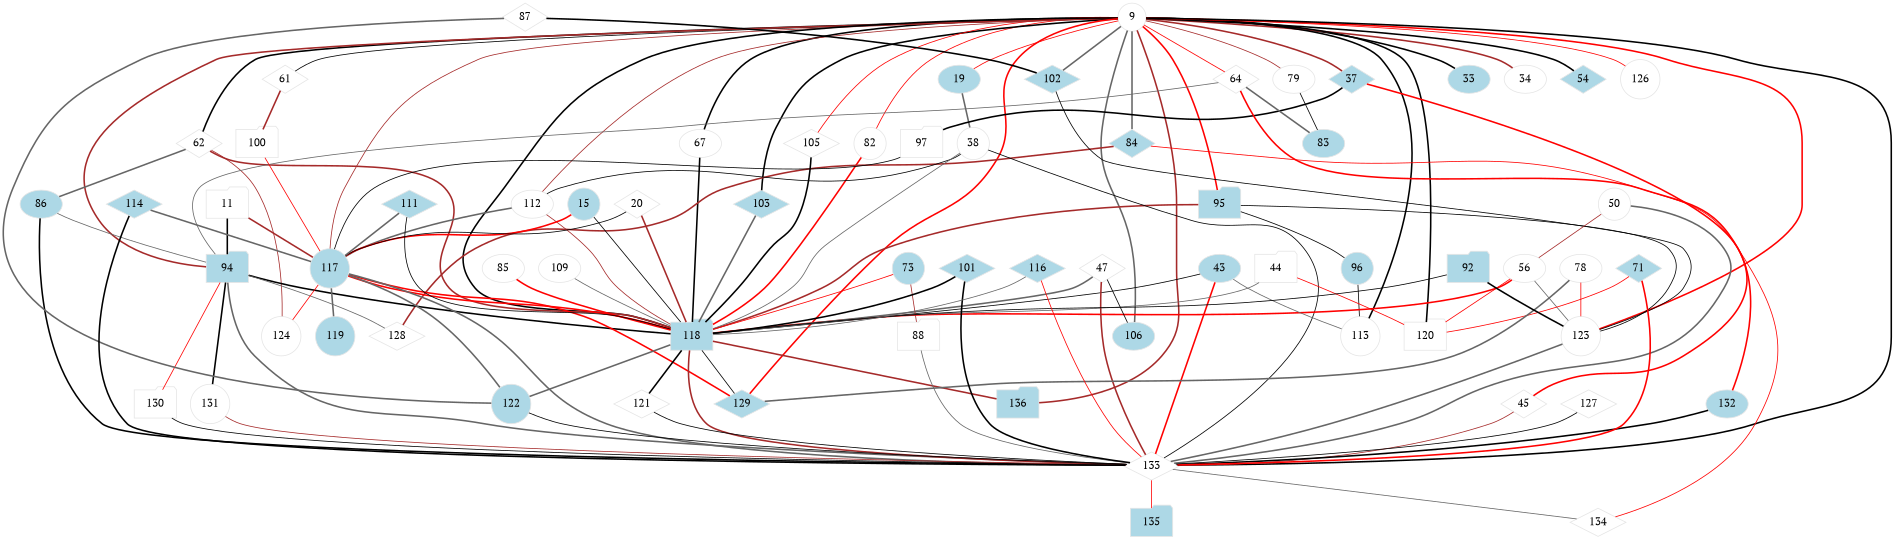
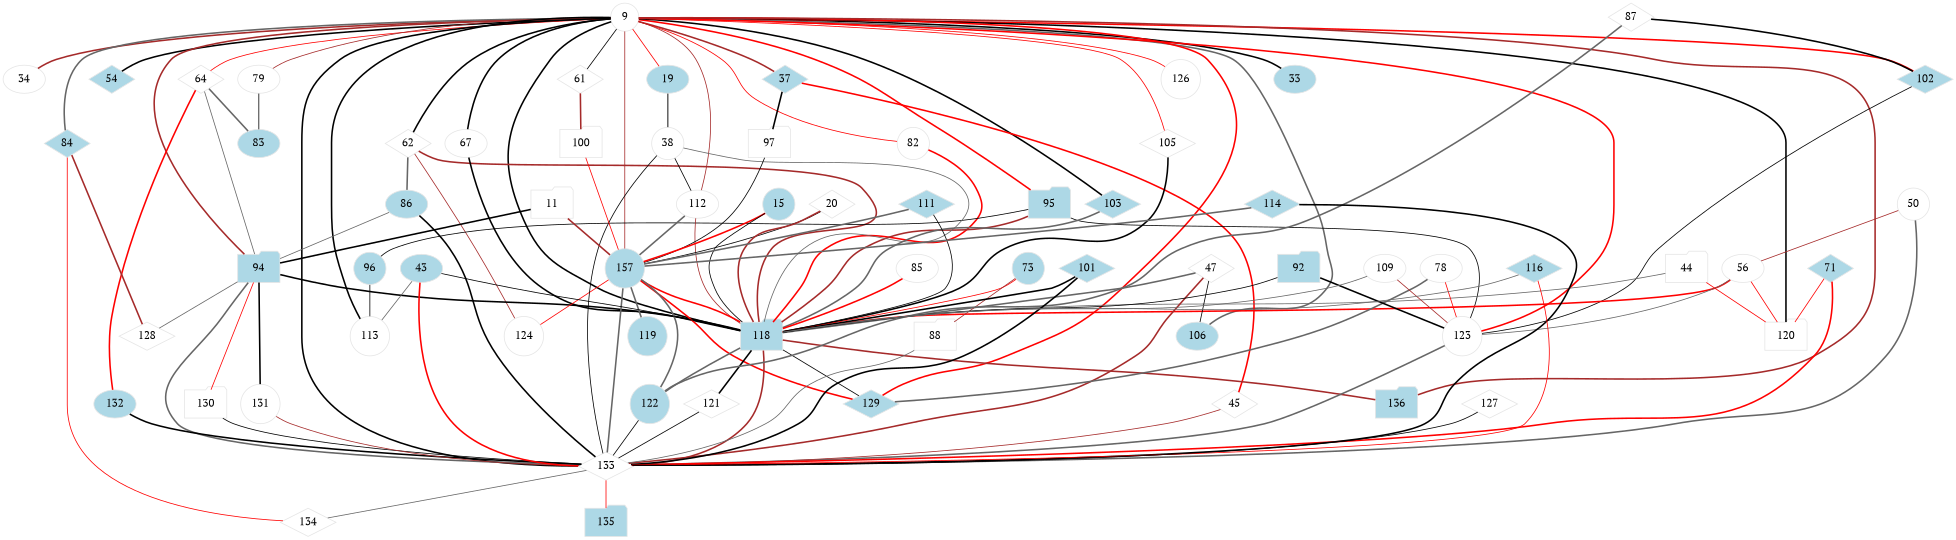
edge "9" -- "102": color gray40 -> red
node "117": label "117" -> "157"
edge "109" -- "123": added
